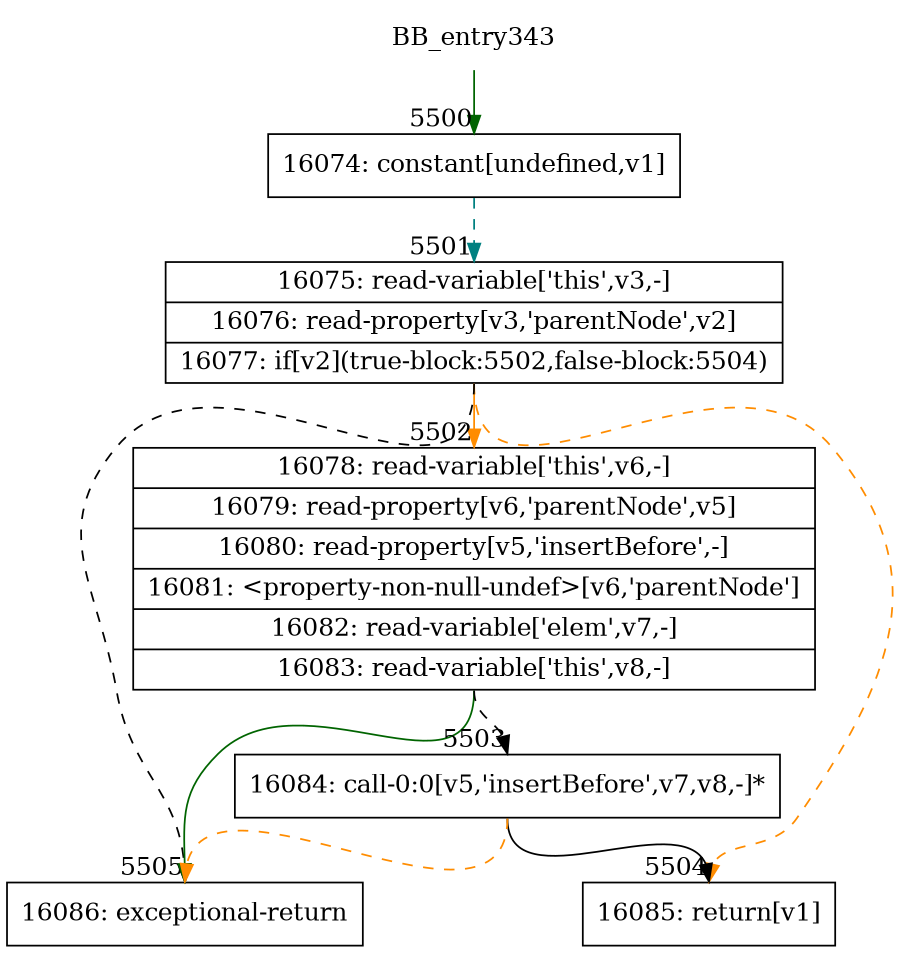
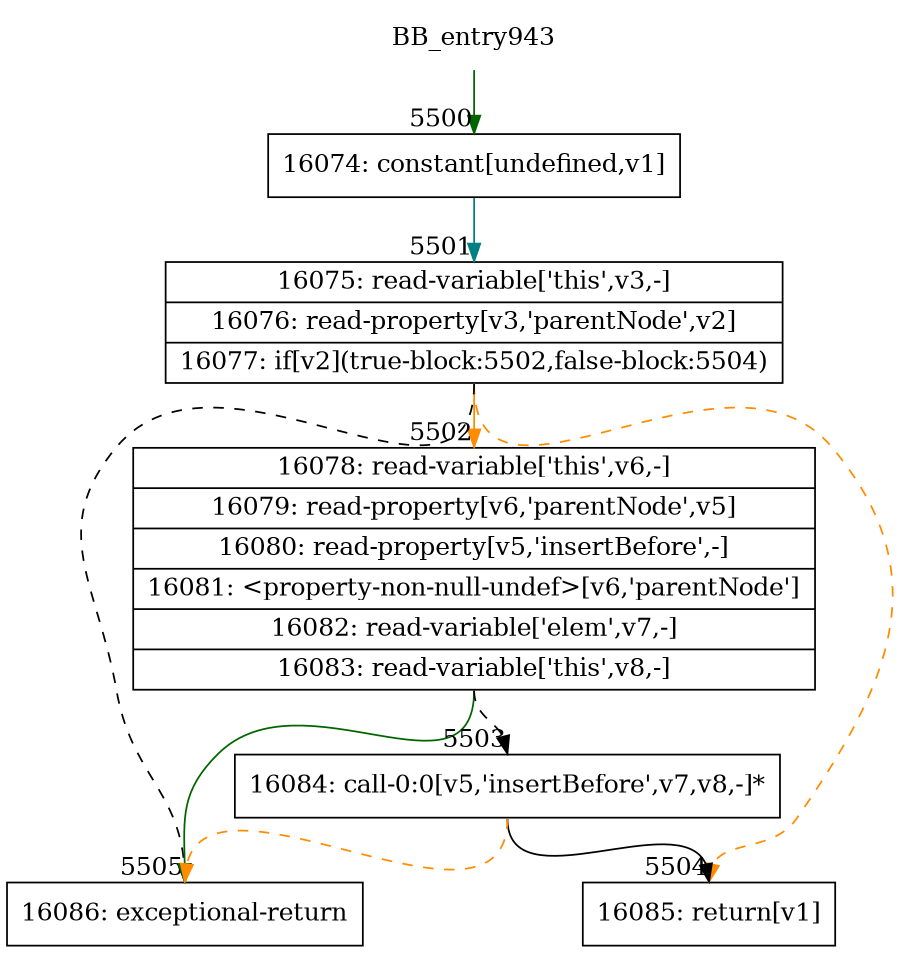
node "BB_entry343": label "BB_entry343" -> "BB_entry943"
edge "16074: constant[undefined,v1]" -> "16075: read-variable['this',v3,-]": style dashed -> solid
